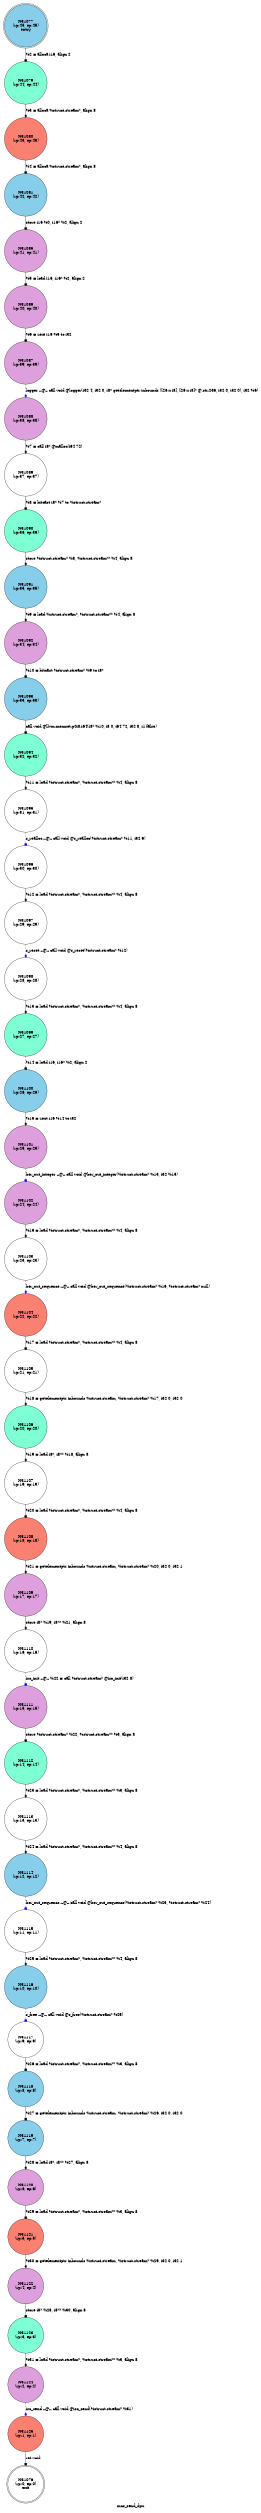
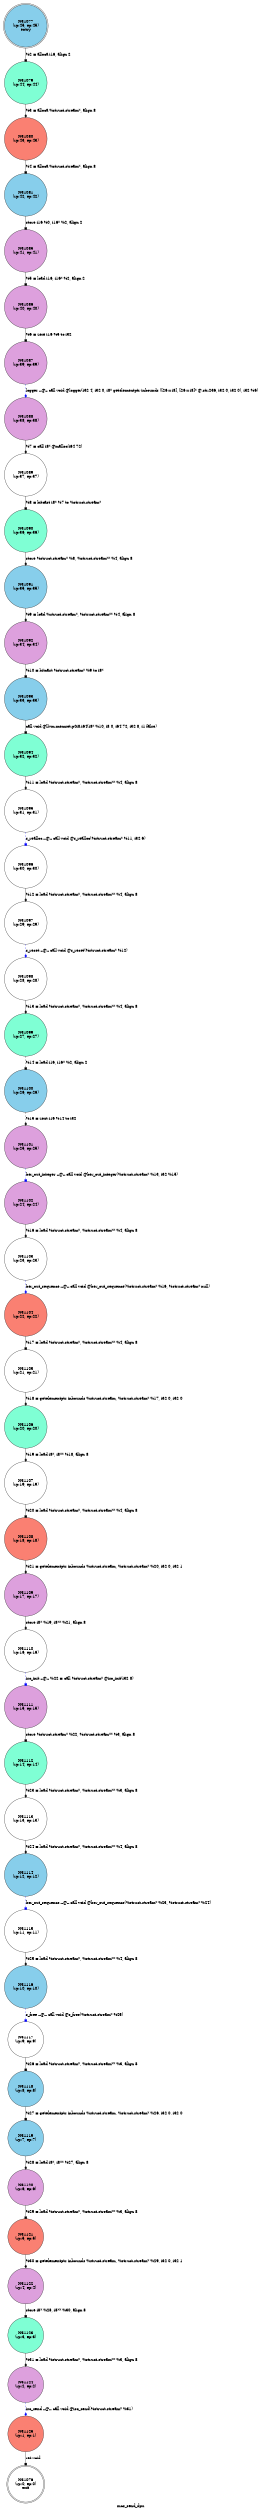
edge "N31100 (rp:26, ep:26)" -> "N31101 (rp:25, ep:25)": style solid -> dashed
